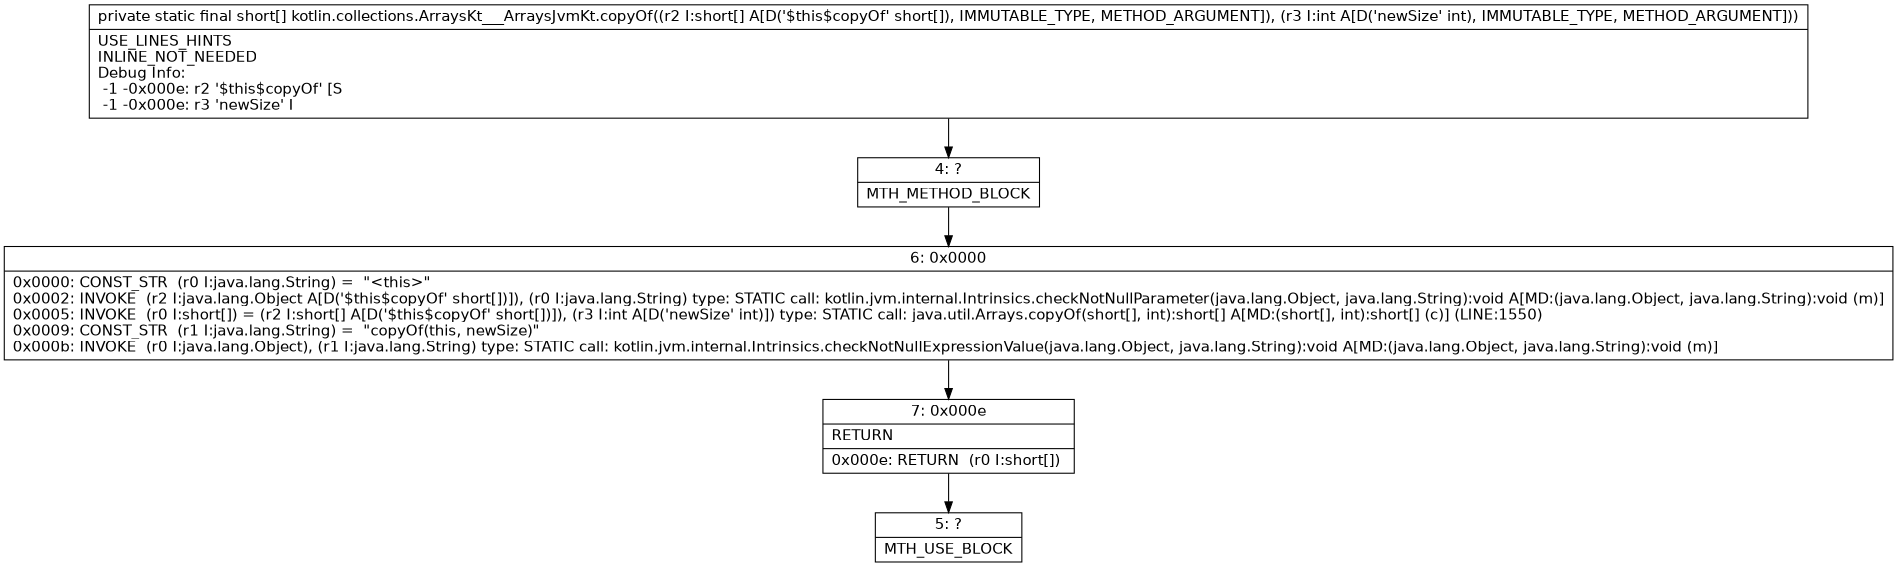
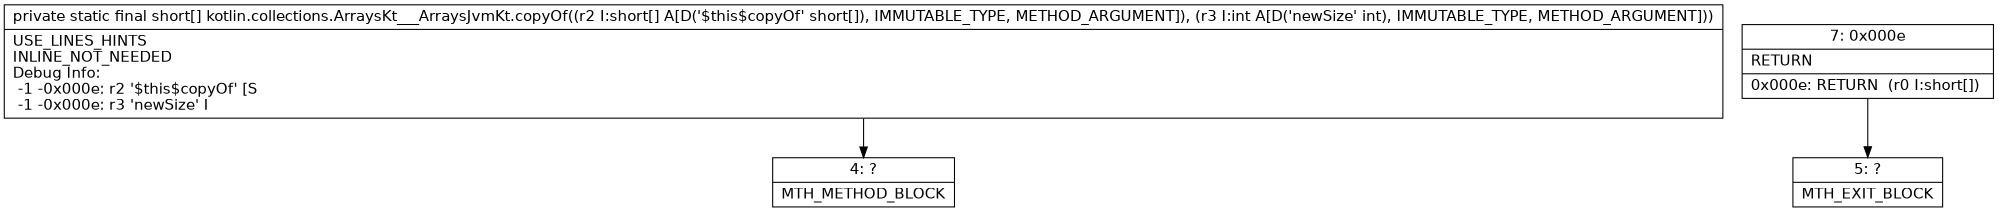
node "6: 0x0000": removed
node "5: ?": text "MTH_USE_BLOCK" -> "MTH_EXIT_BLOCK"
